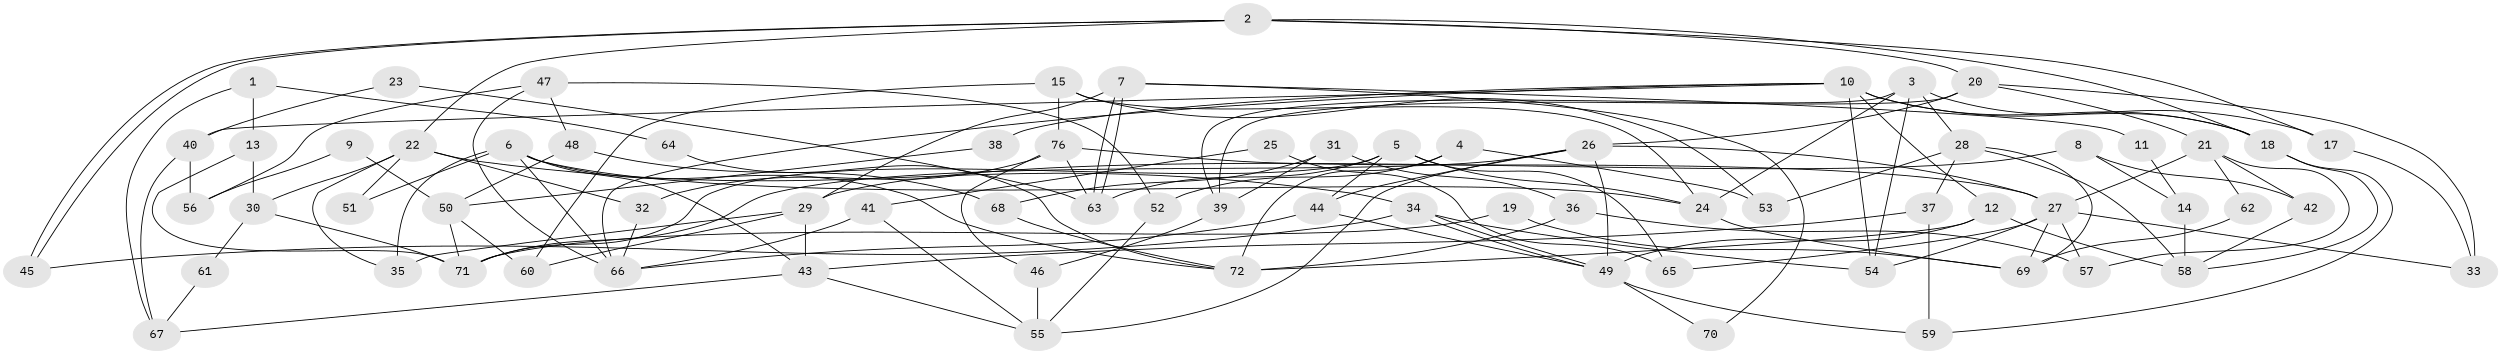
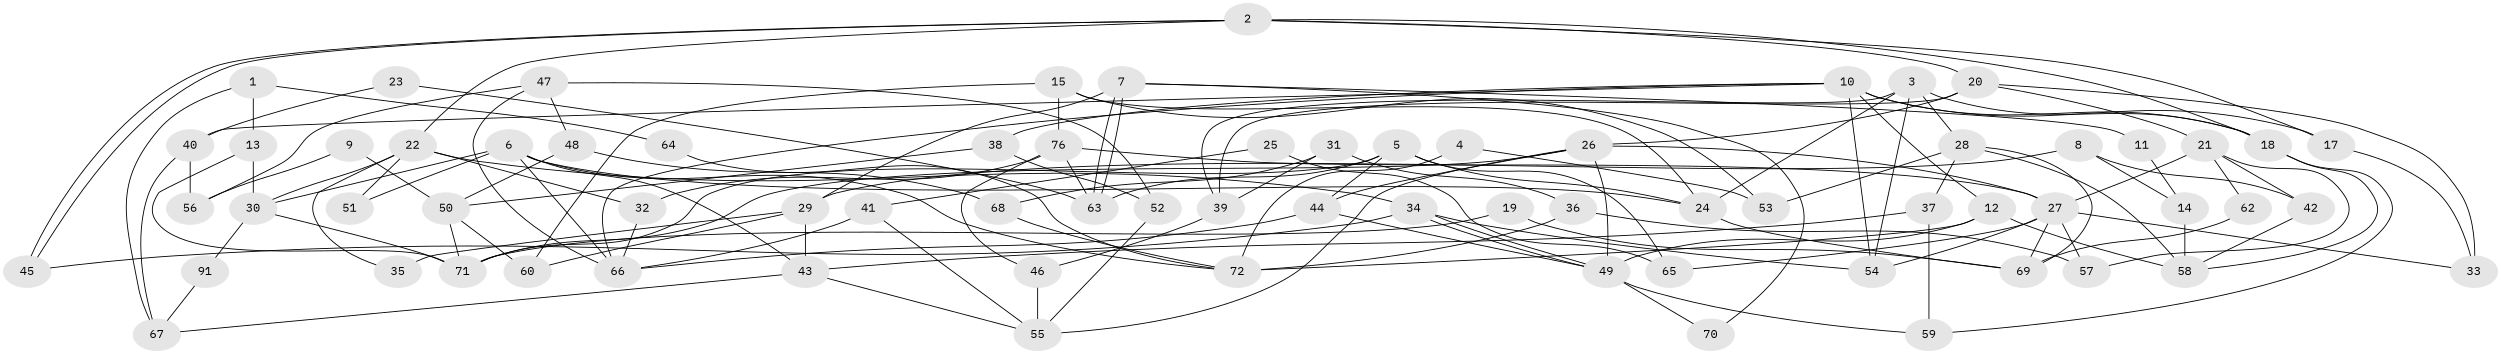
edge "4" -- "52": now "38" -- "52"
edge "6" -- "35": now "6" -- "30"
node "61": label "61" -> "91"
